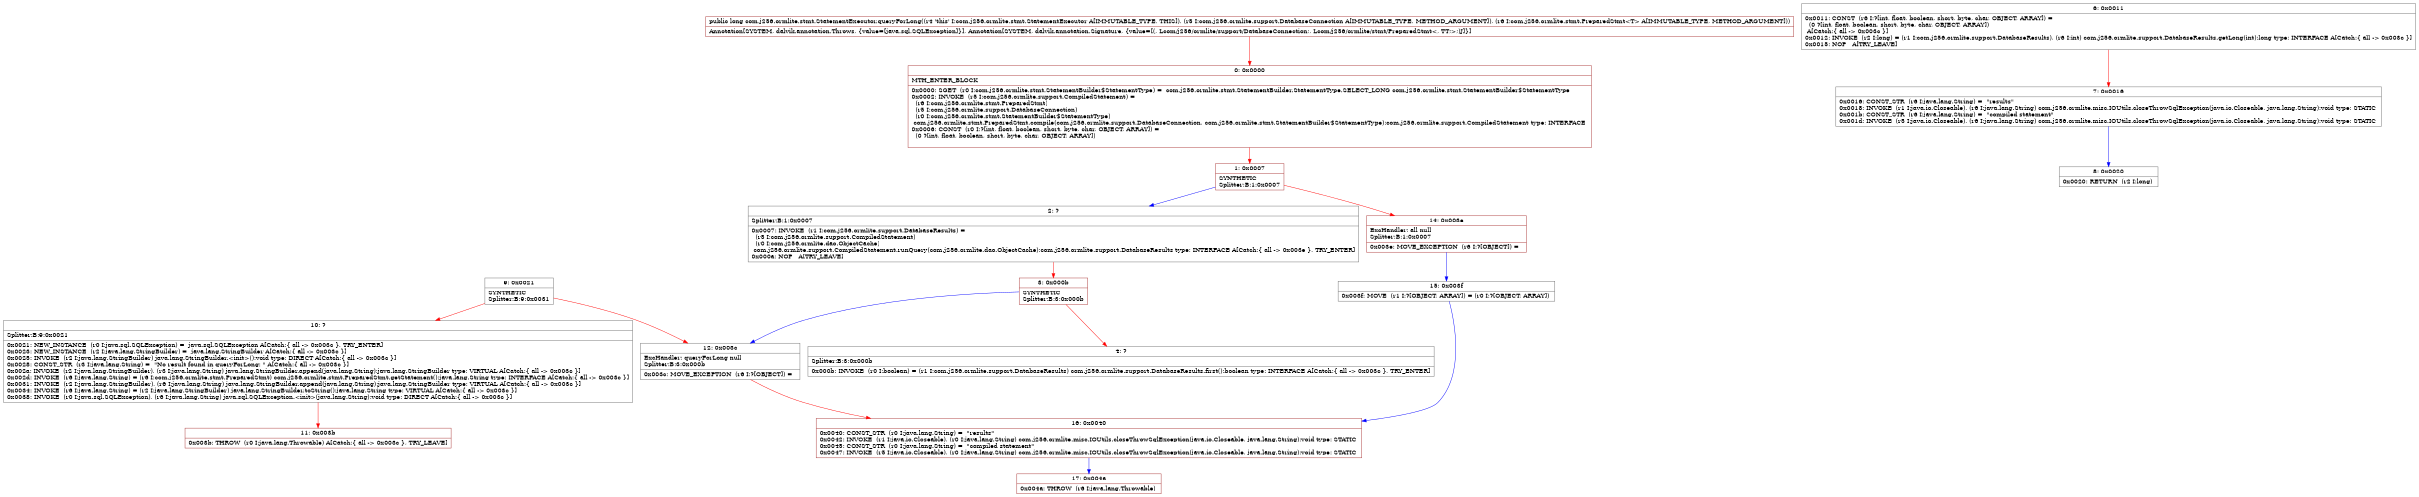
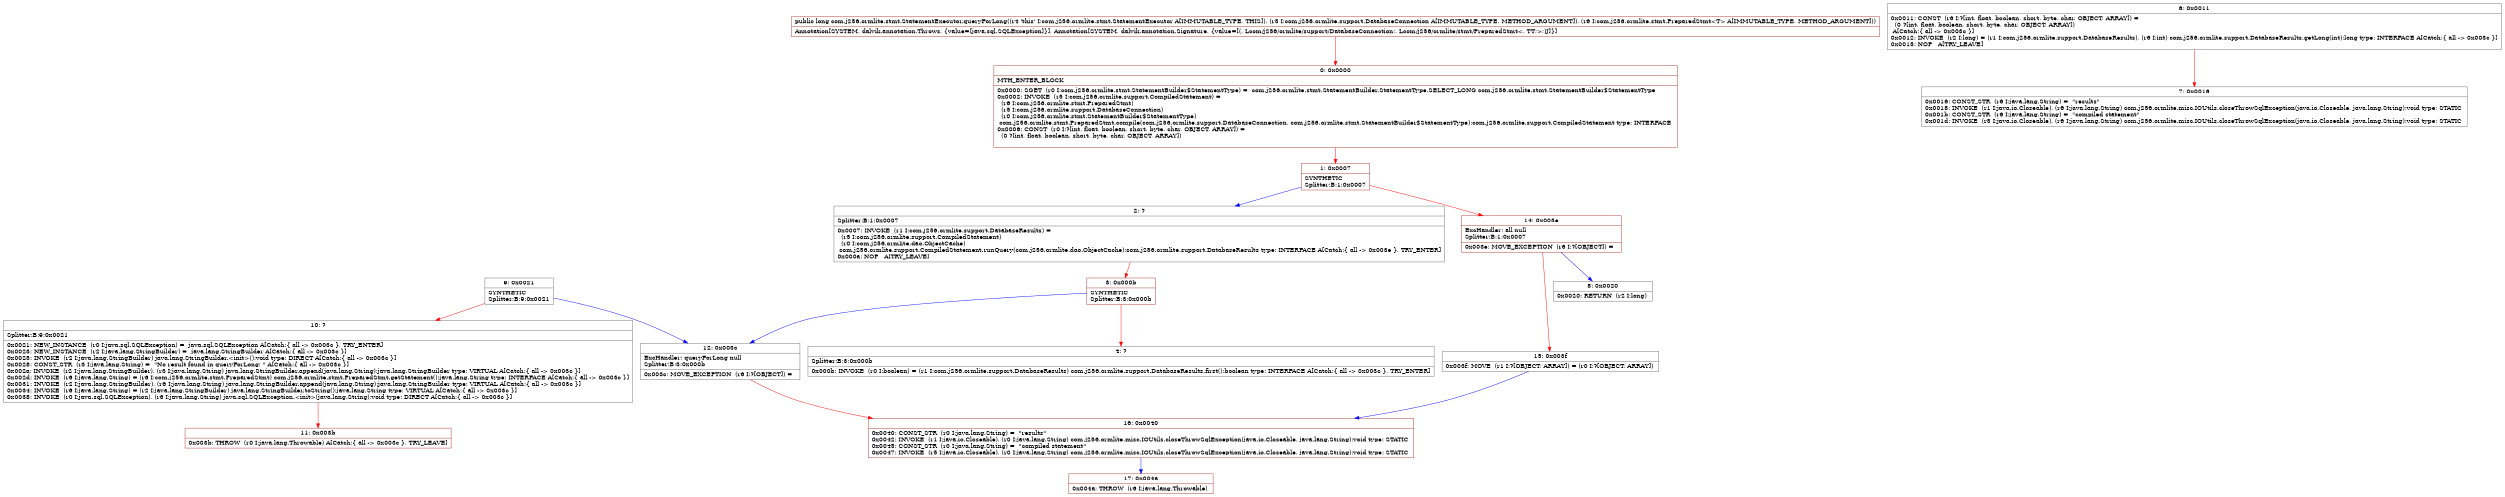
edge "7: 0x0016" -> "8: 0x0020": now "14: 0x003e" -> "8: 0x0020"
edge "14: 0x003e" -> "15: 0x003f": color blue -> red
node "9: 0x0021": text "Splitter:B:9:0x0031" -> "Splitter:B:9:0x0021"
edge "9: 0x0021" -> "12: 0x003c": color red -> blue
